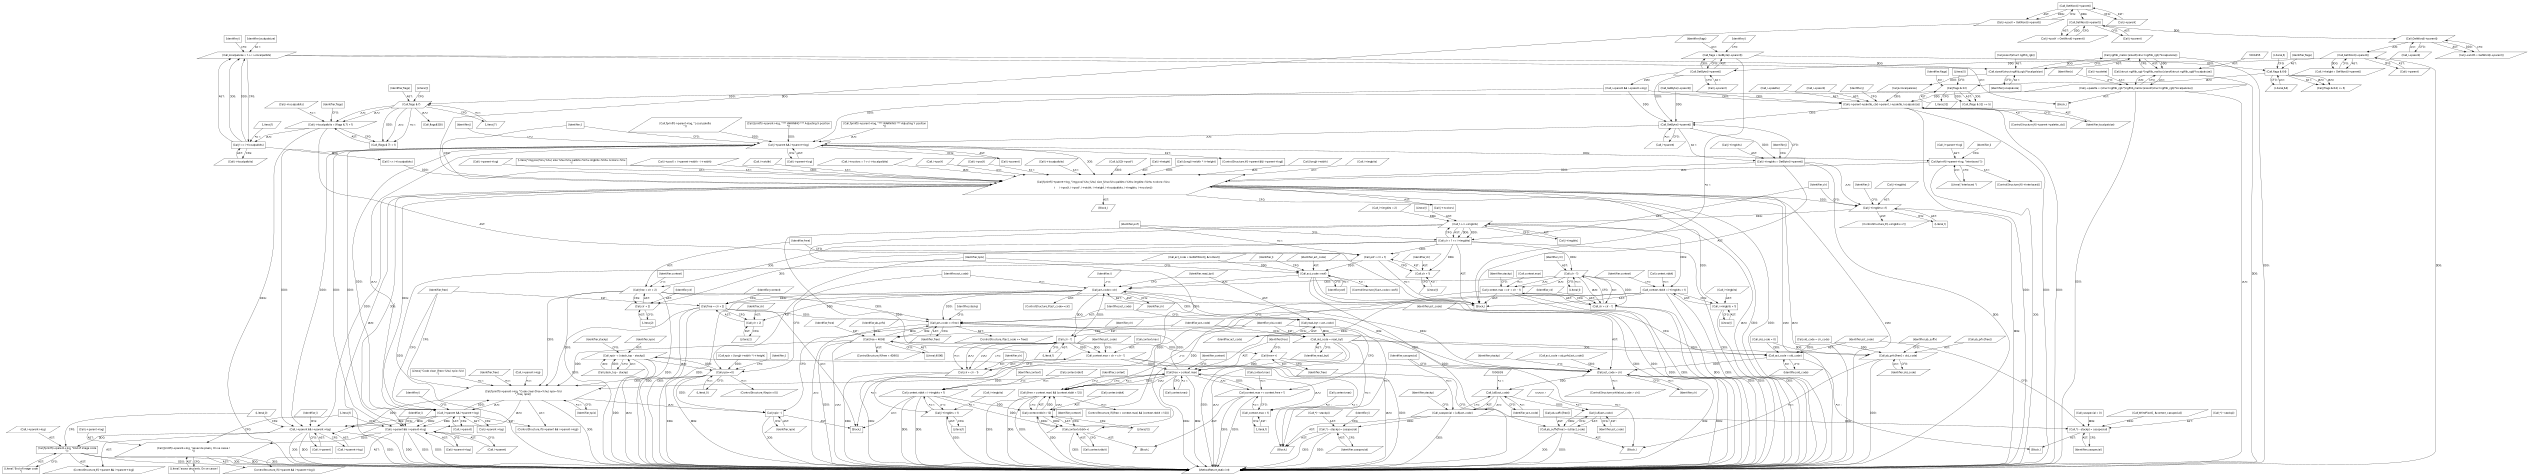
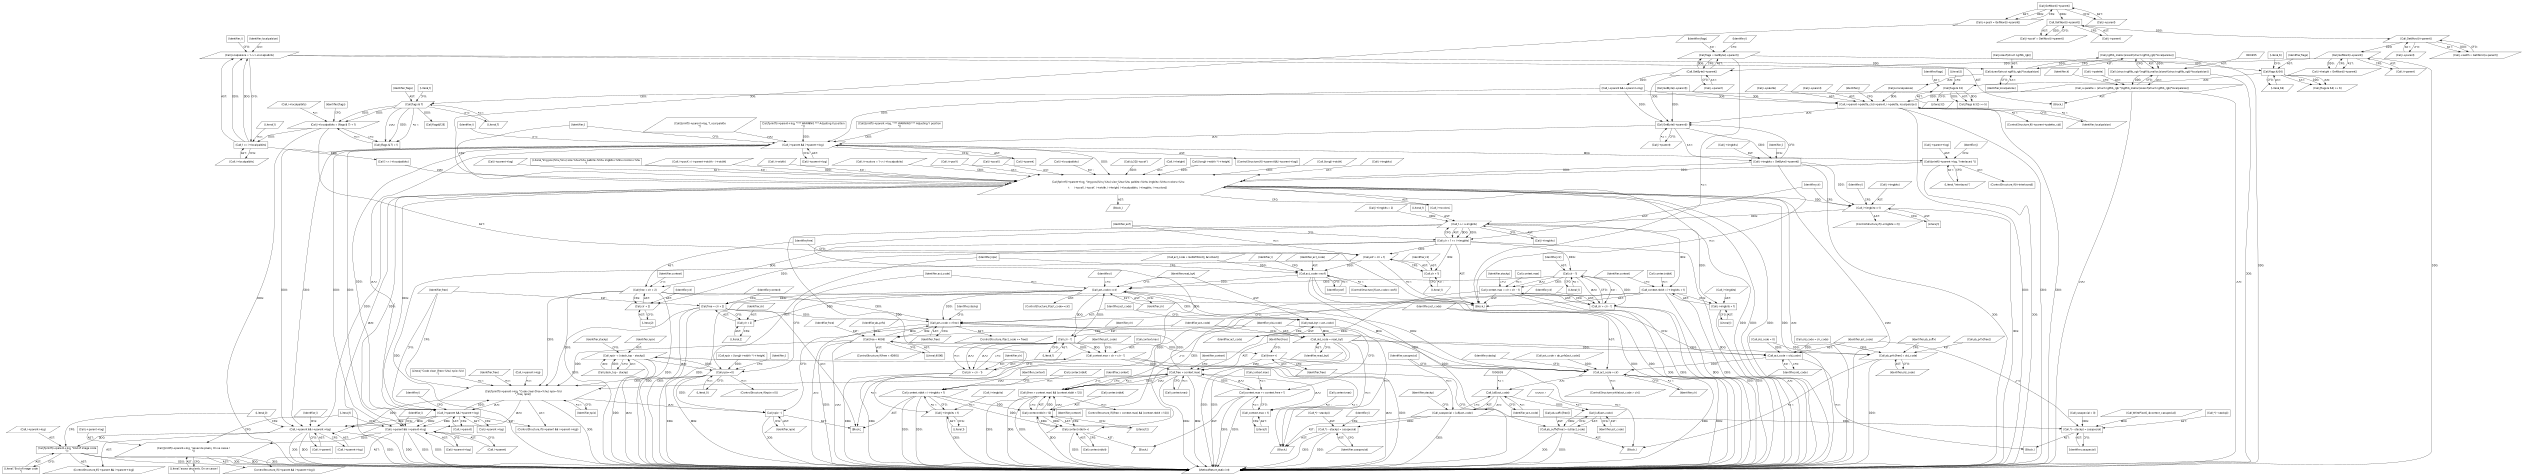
node "(Call,clr + 1)": shape parallelogram -> box
